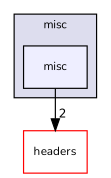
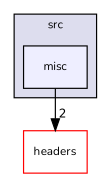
cluster "misc": label "misc" -> "src"
